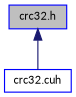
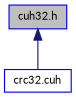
node "crc32.h": label "crc32.h" -> "cuh32.h"
